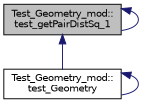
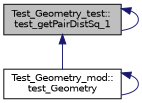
node "Test_Geometry_mod:: test_getPairDistSq_1": label "Test_Geometry_mod:: test_getPairDistSq_1" -> "Test_Geometry_test:: test_getPairDistSq_1"
